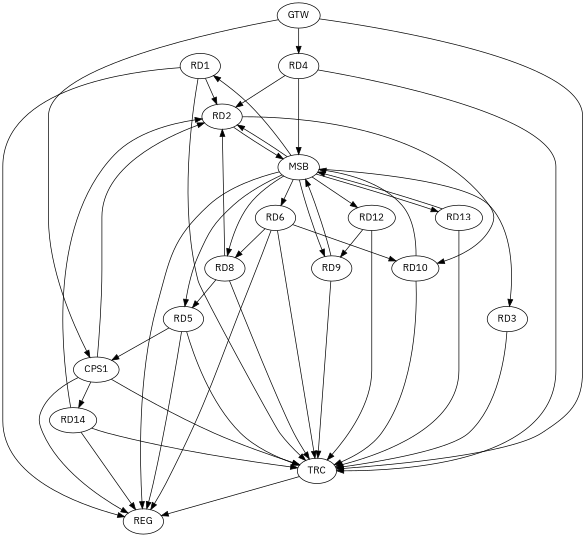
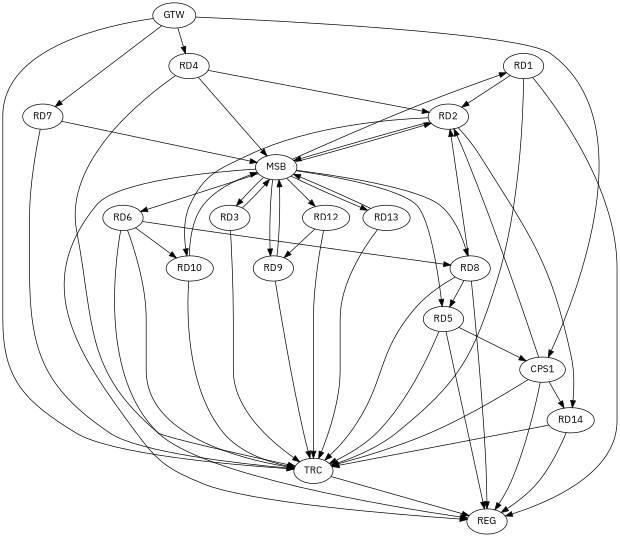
node "RD7": added
edge "RD3" -> "MSB": added
edge "RD14" -> "RD2": reversed
edge "RD8" -> "REG": added
